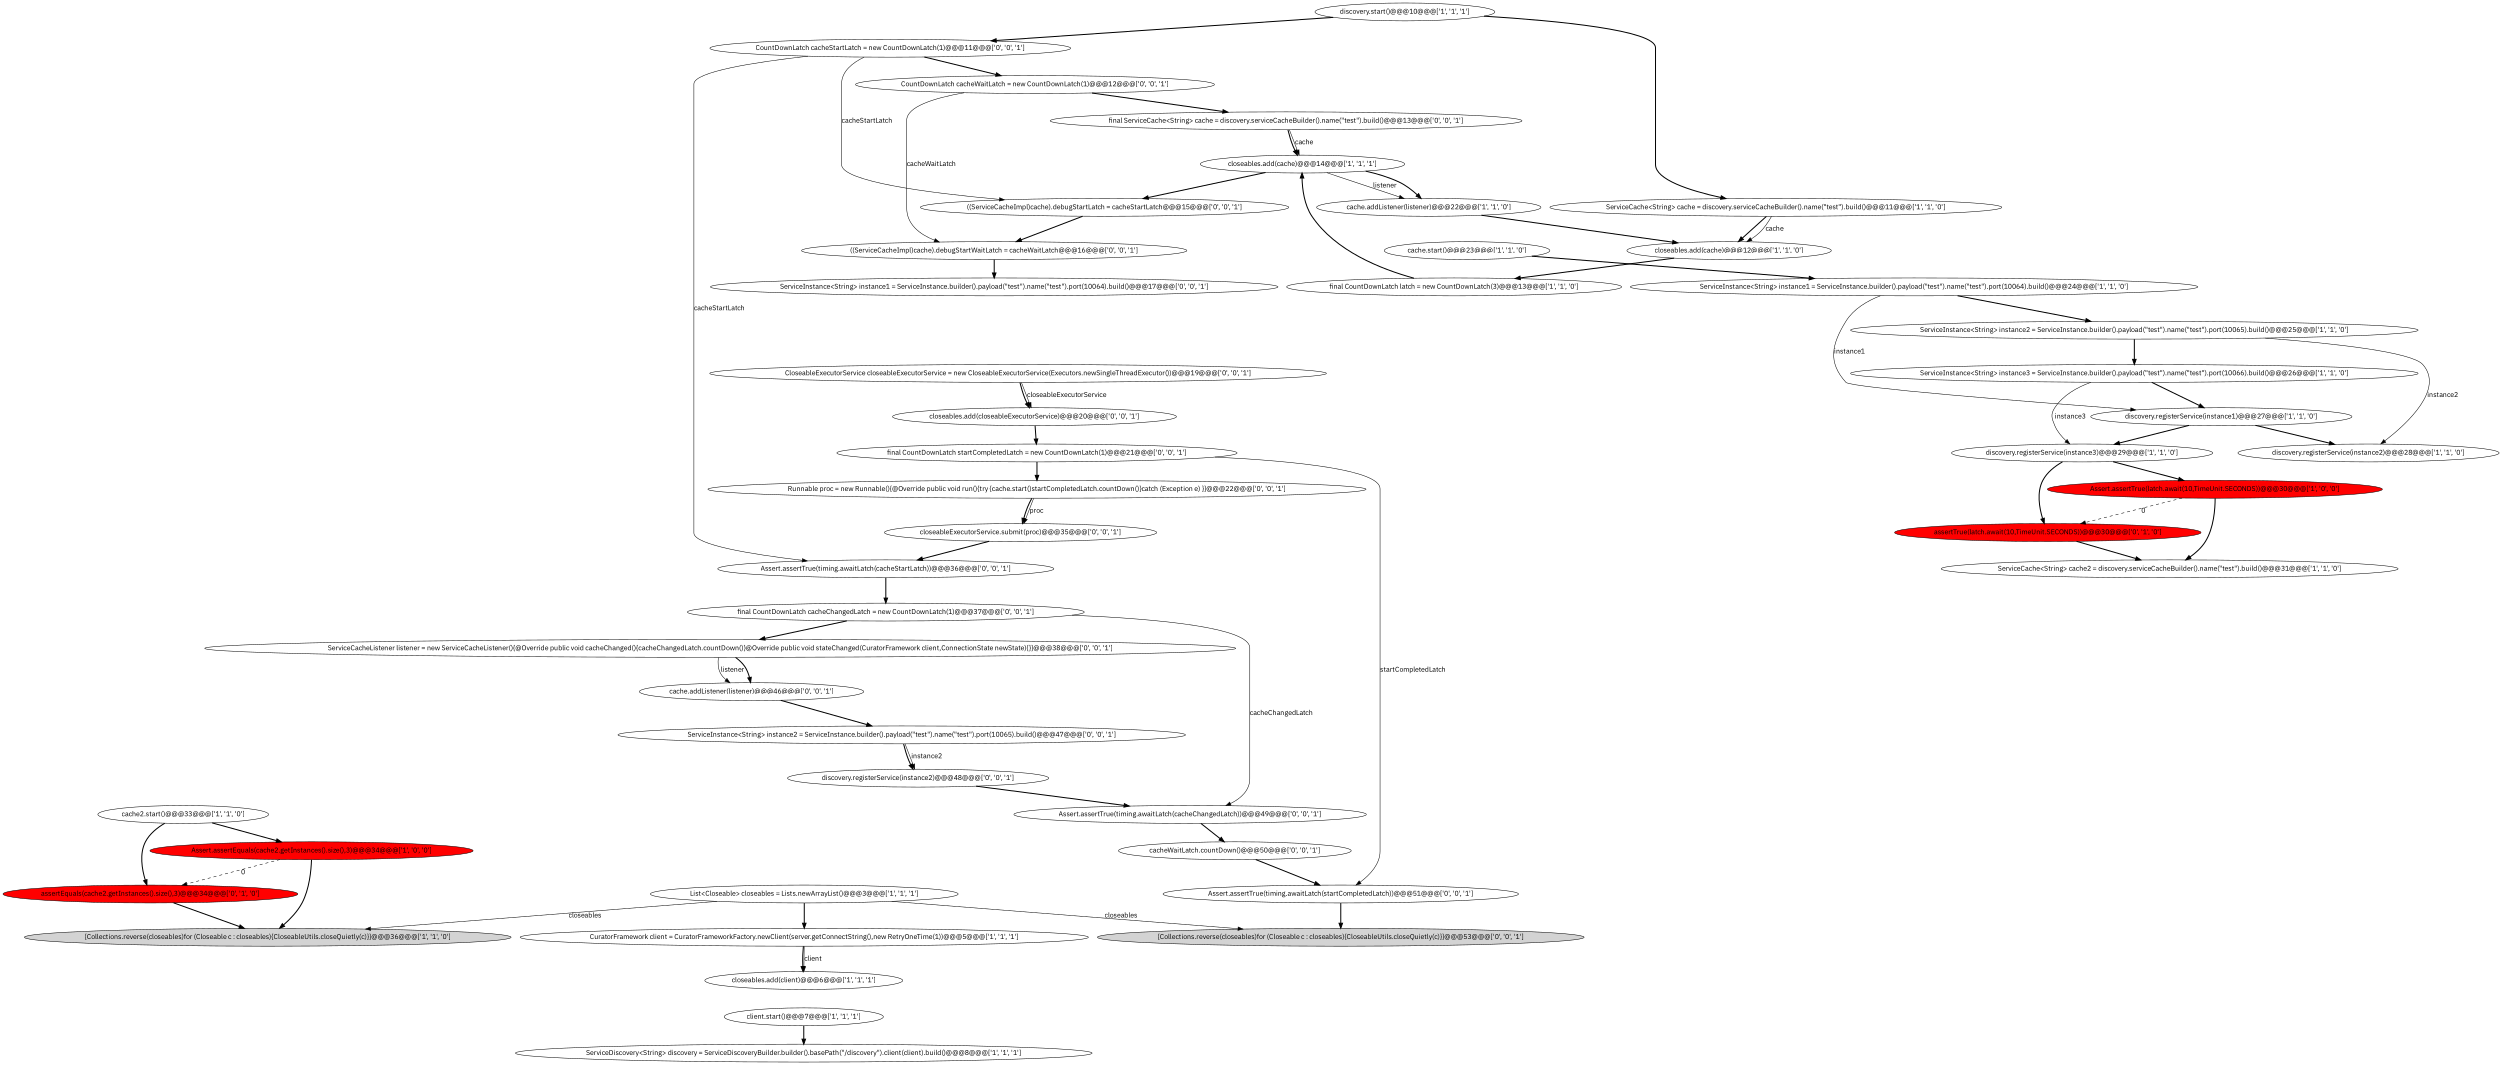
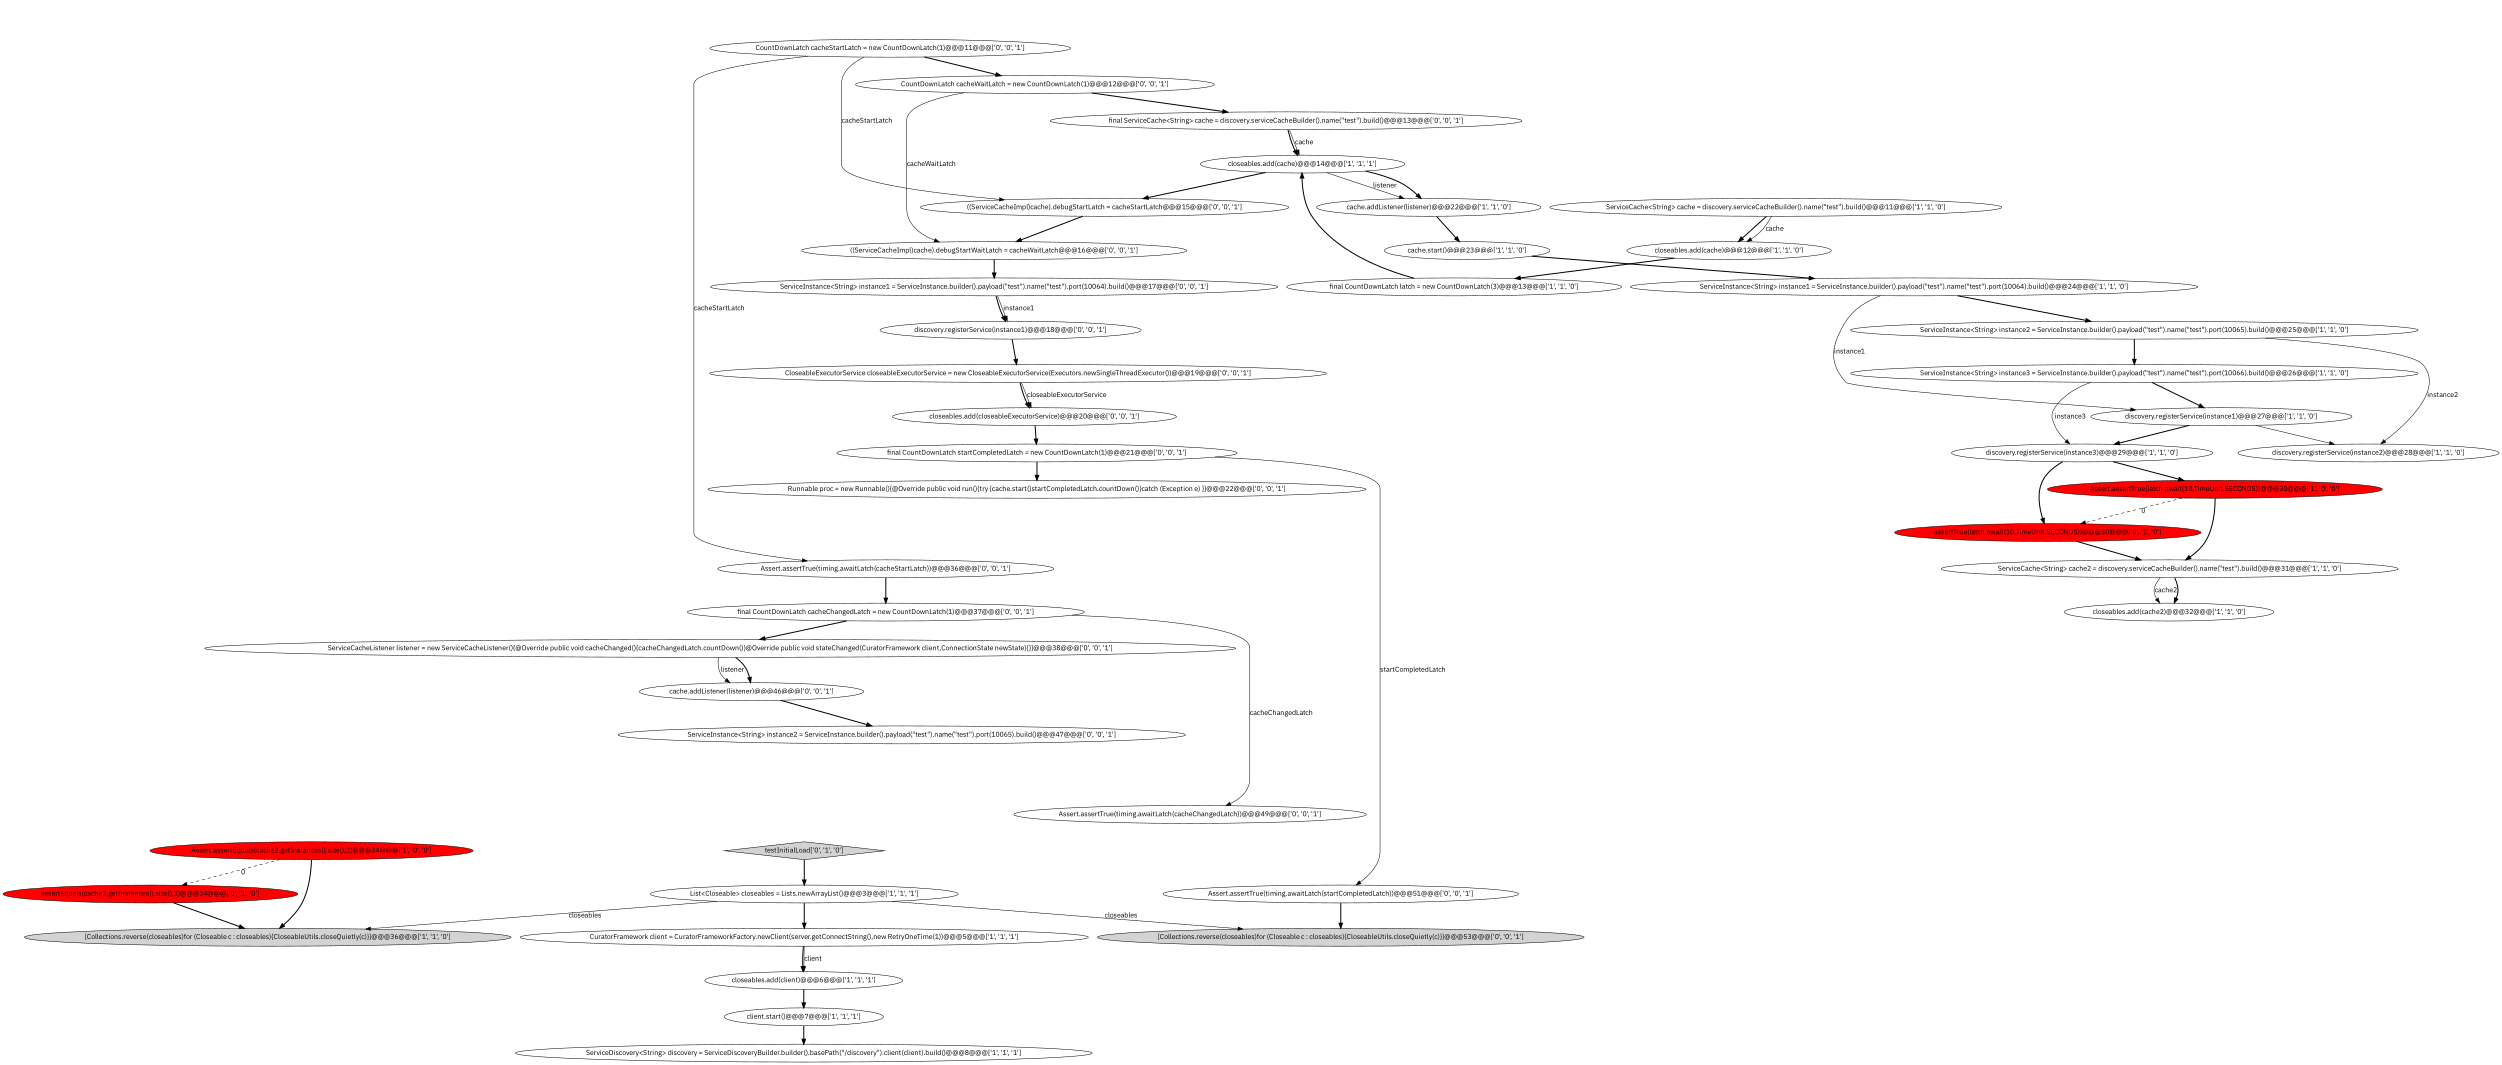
node "discovery.start()@@@10@@@['1', '1', '1']": removed
edge "cache.addListener(listener)@@@22@@@['1', '1', '0']" -> "closeables.add(cache)@@@12@@@['1', '1', '0']": now "cache.addListener(listener)@@@22@@@['1', '1', '0']" -> "cache.start()@@@23@@@['1', '1', '0']"
node "discovery.registerService(instance1)@@@18@@@['0', '0', '1']": added
edge "discovery.registerService(instance1)@@@27@@@['1', '1', '0']" -> "discovery.registerService(instance2)@@@28@@@['1', '1', '0']": style bold -> solid
node "closeableExecutorService.submit(proc)@@@35@@@['0', '0', '1']": removed
node "closeables.add(cache2)@@@32@@@['1', '1', '0']": added
node "discovery.registerService(instance2)@@@48@@@['0', '0', '1']": removed
node "cache2.start()@@@33@@@['1', '1', '0']": removed
node "testInitialLoad['0', '1', '0']": added
node "cacheWaitLatch.countDown()@@@50@@@['0', '0', '1']": removed
edge "closeables.add(client)@@@6@@@['1', '1', '1']" -> "client.start()@@@7@@@['1', '1', '1']": added
